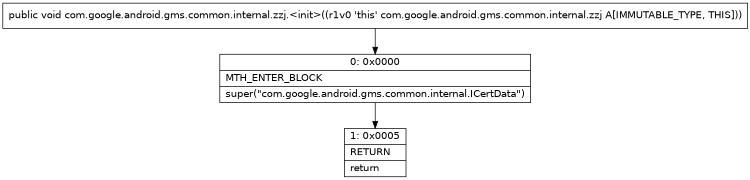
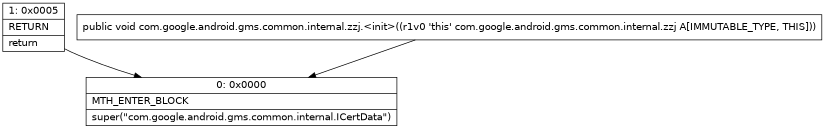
edge "0: 0x0000" -> "1: 0x0005": reversed
